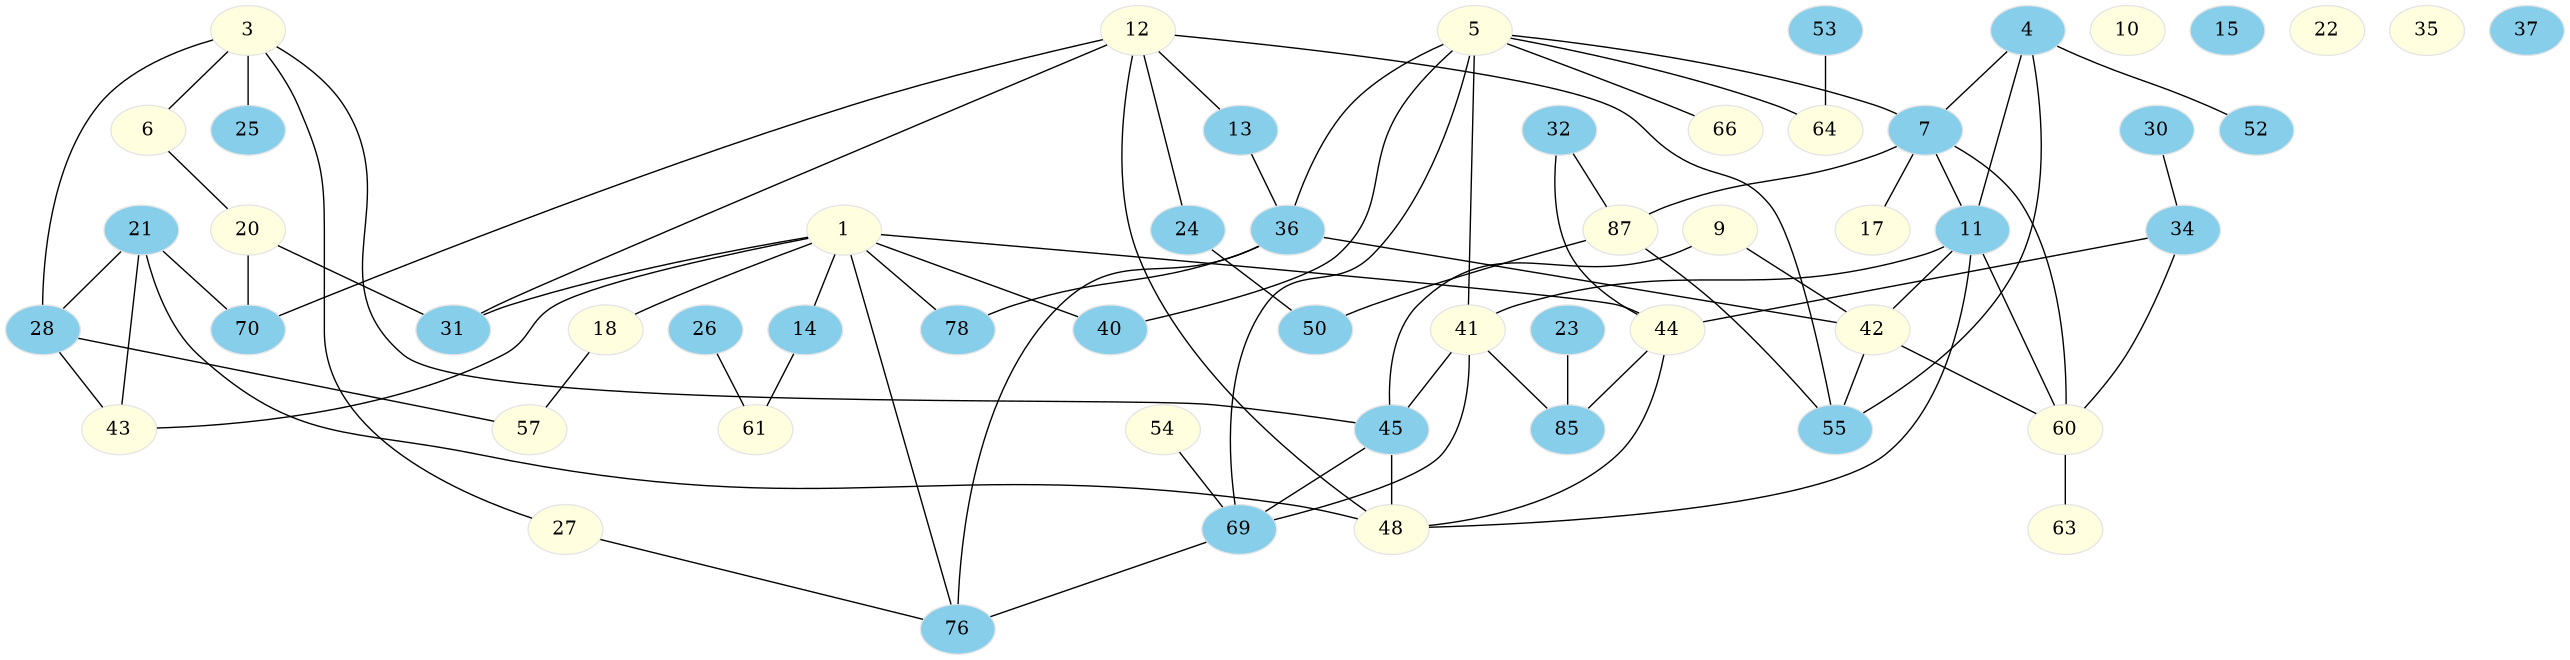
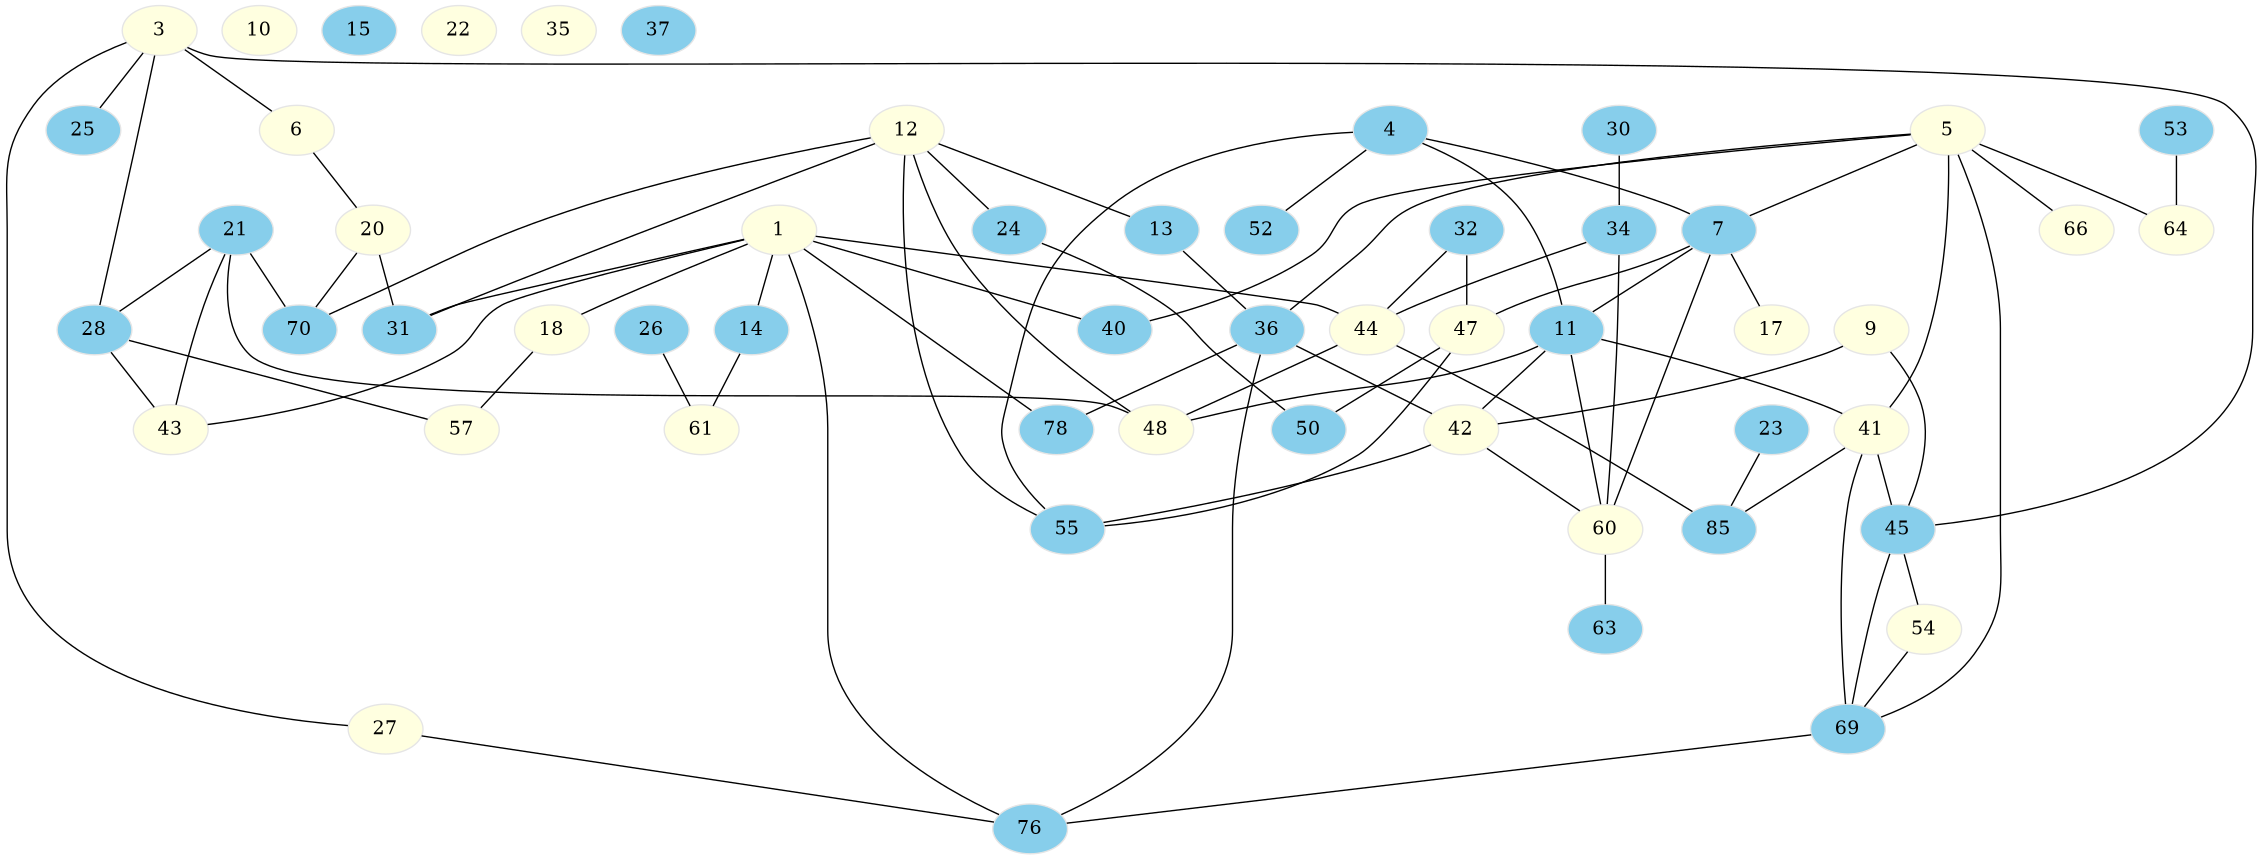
node "87": label "87" -> "47"
edge "45" -- "48": now "45" -- "54"
node "63": fillcolor lightyellow -> skyblue
